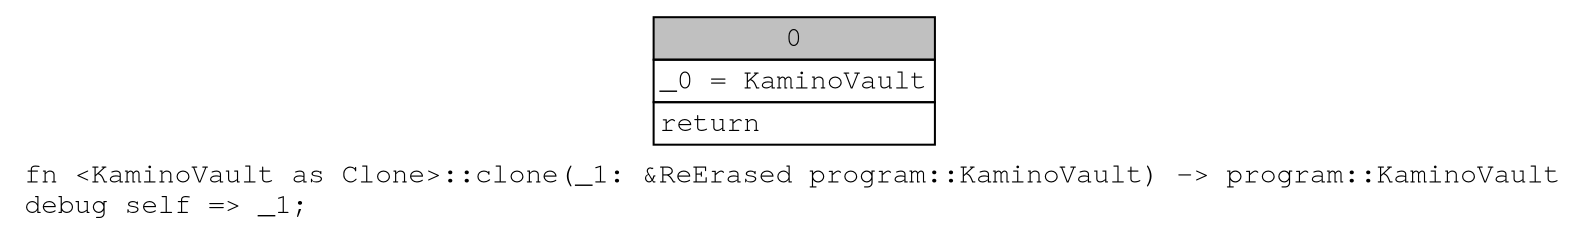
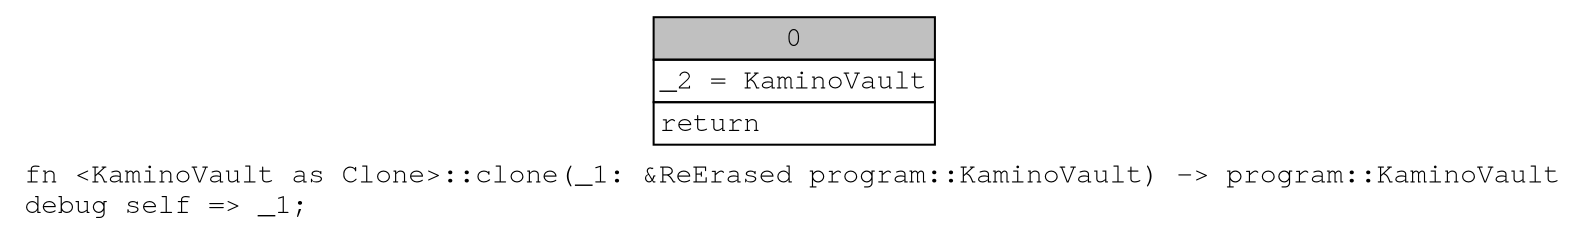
node "0": text "_0 = KaminoVault" -> "_2 = KaminoVault"
